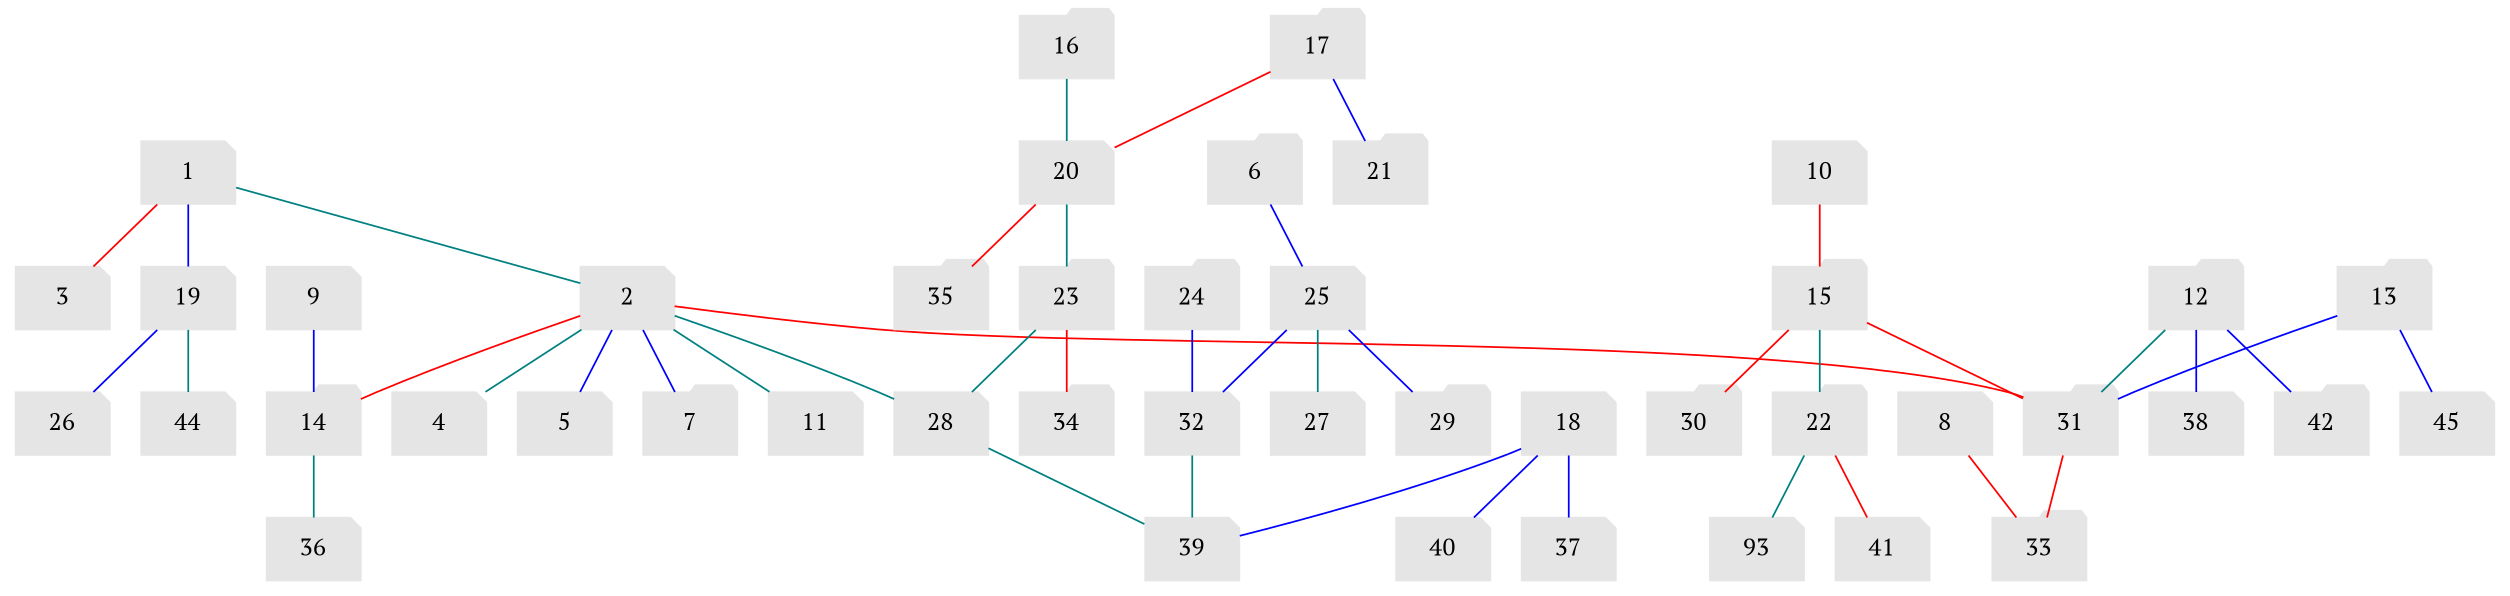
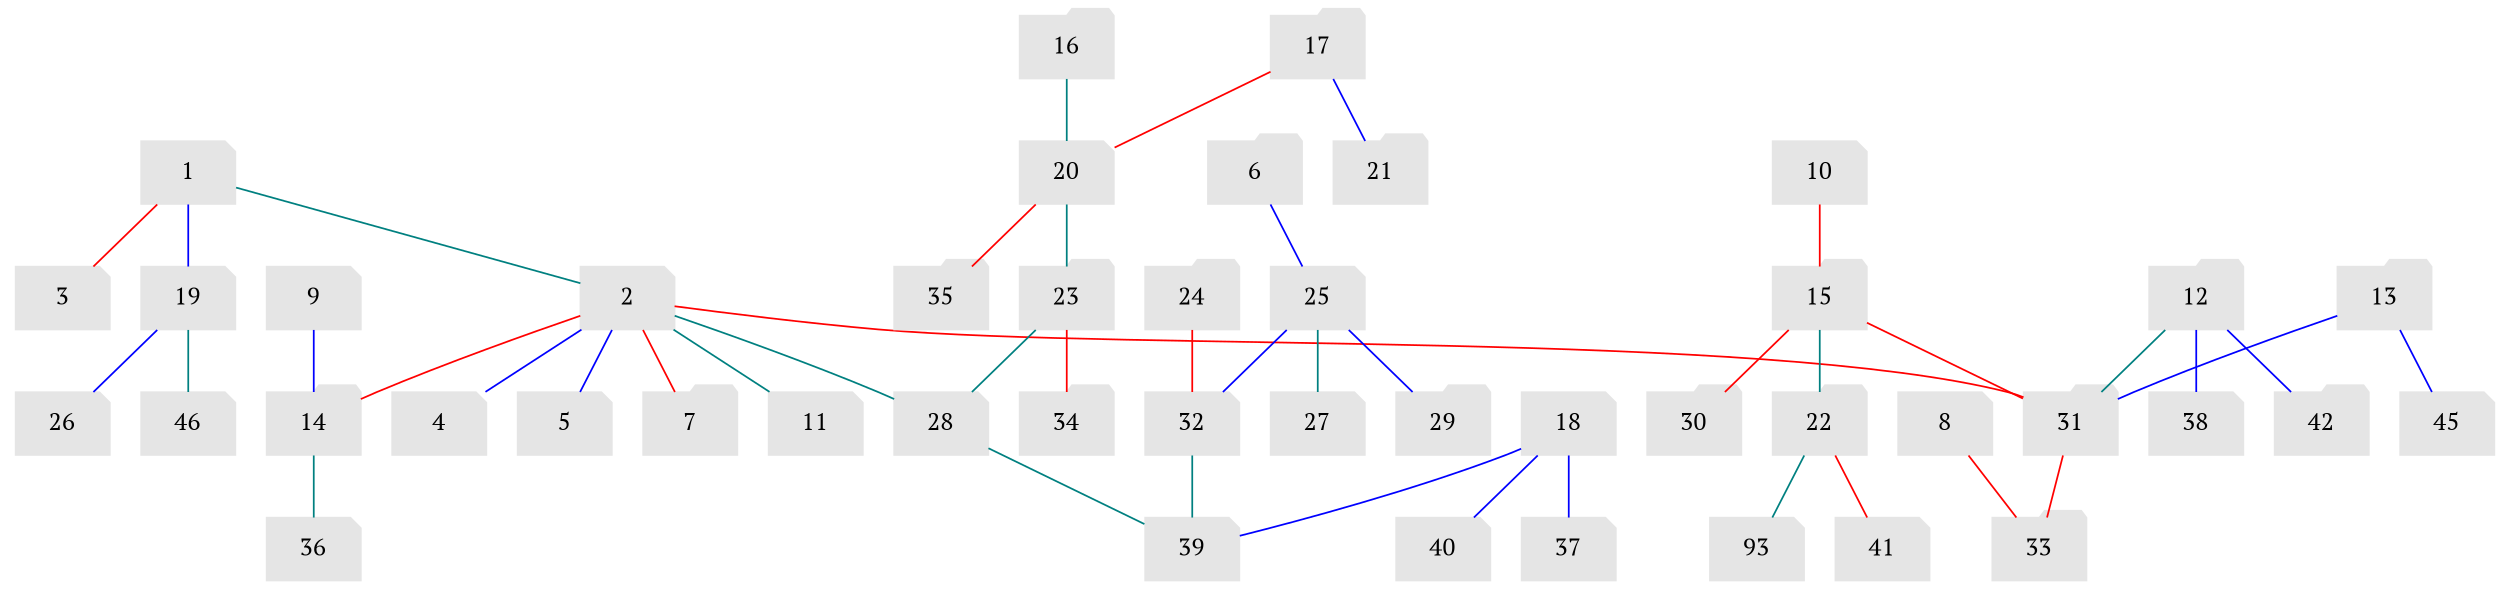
edge "2" -- "4": color teal -> blue
edge "2" -- "7": color blue -> red
edge "24" -- "32": color blue -> red
node "44": label "44" -> "46"
